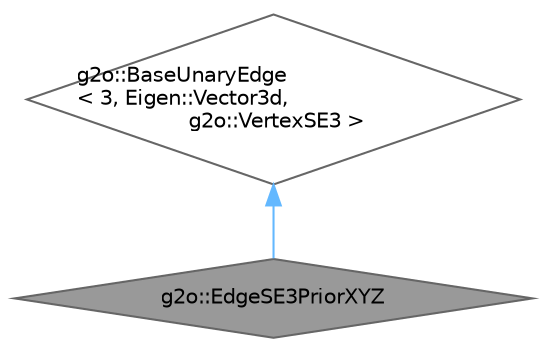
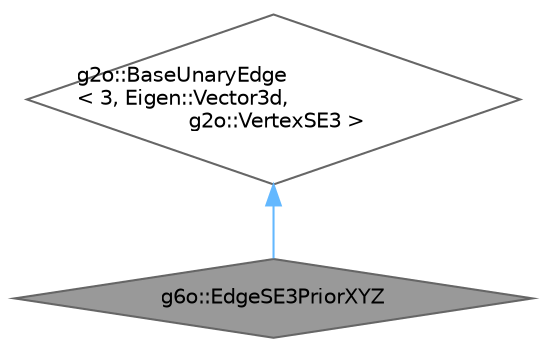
node "g2o::EdgeSE3PriorXYZ": label "g2o::EdgeSE3PriorXYZ" -> "g6o::EdgeSE3PriorXYZ"
